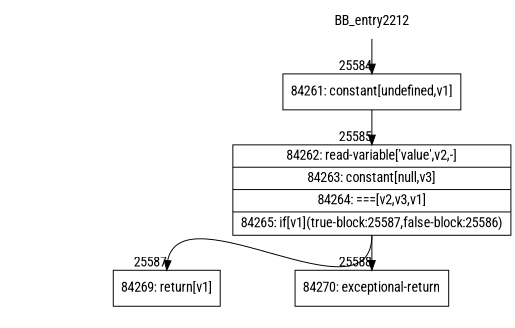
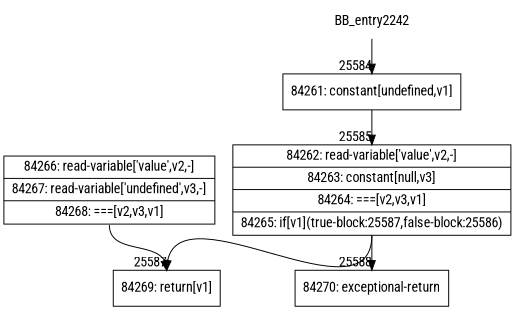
node "BB_entry2212": label "BB_entry2212" -> "BB_entry2242"
node "84266: read-variable['value',v2,-]": added
